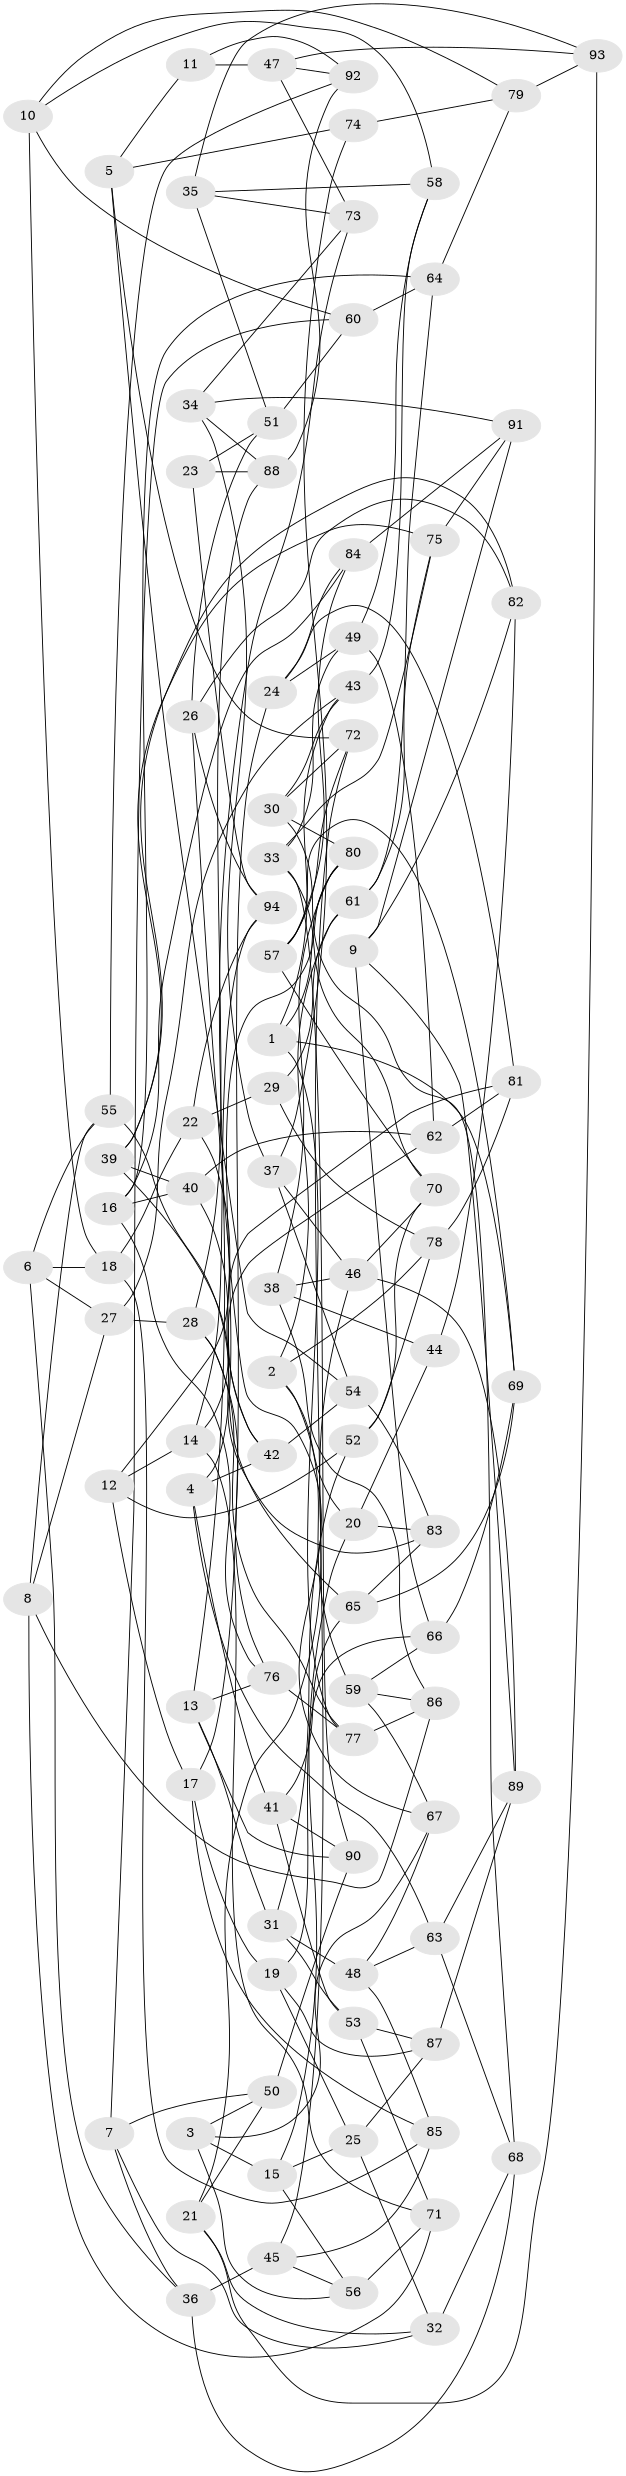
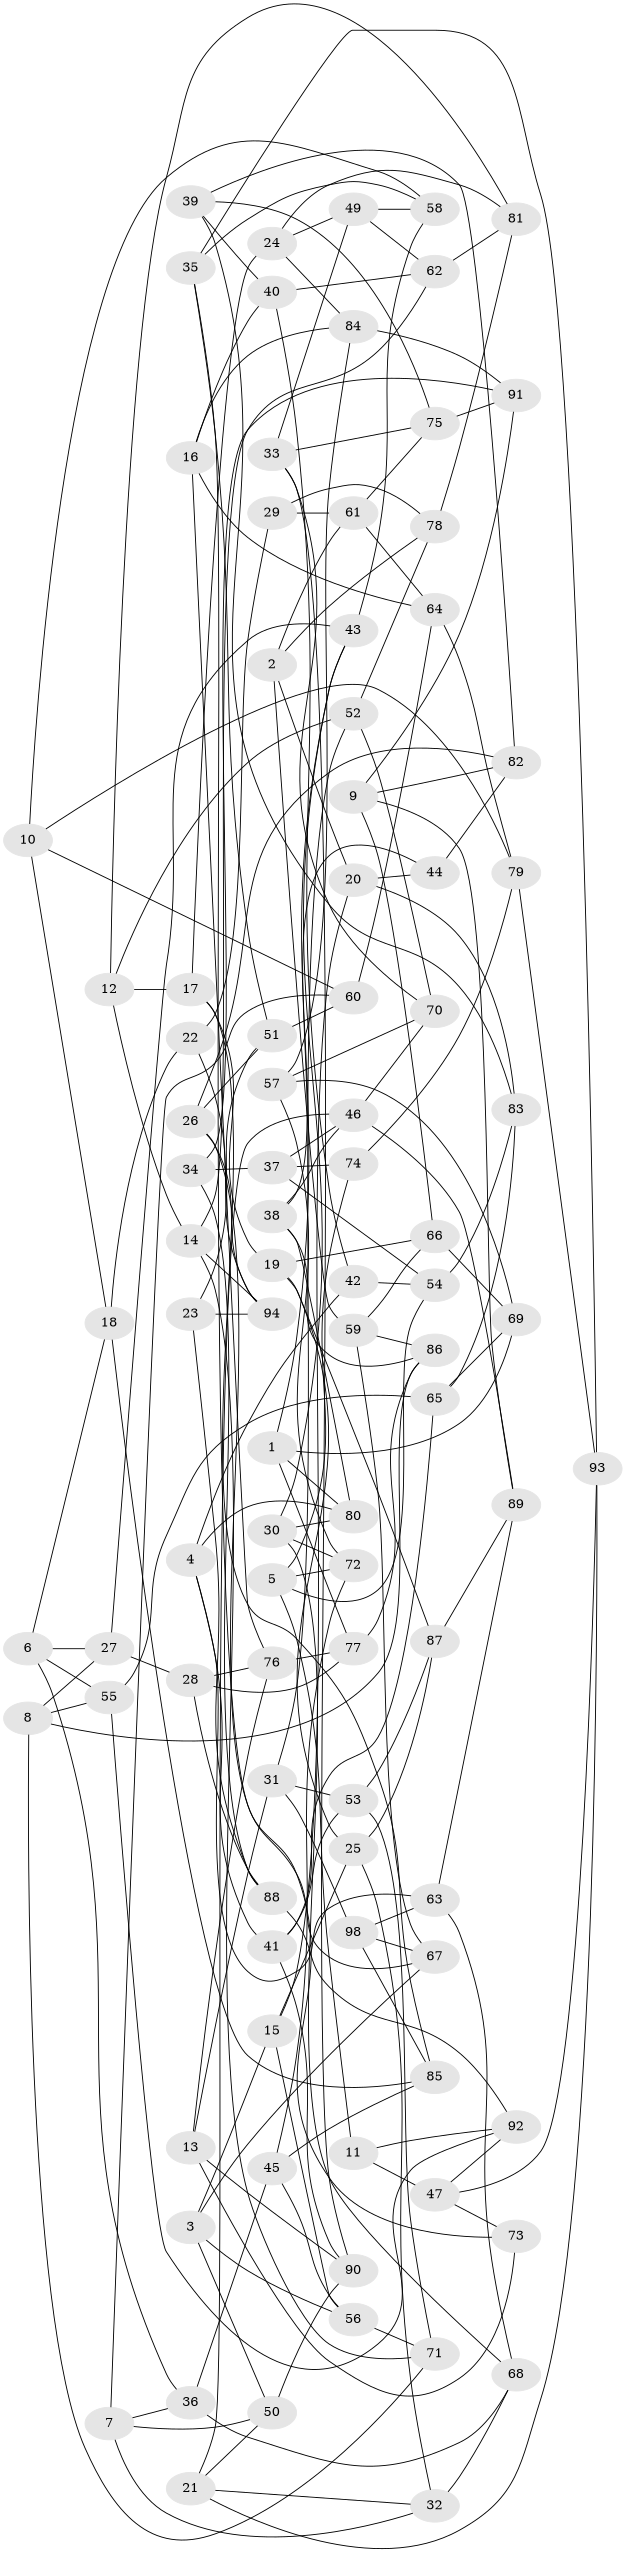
edge "73" -- "34": removed
edge "22" -- "42": removed
node "48": label "48" -> "98"
